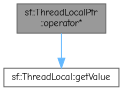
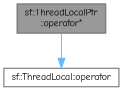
node "sf::ThreadLocal::getValue": label "sf::ThreadLocal::getValue" -> "sf::ThreadLocal::operator"
